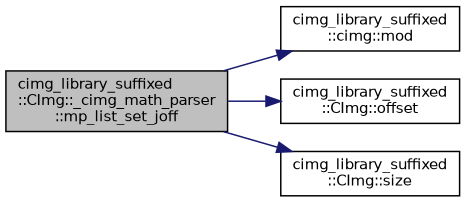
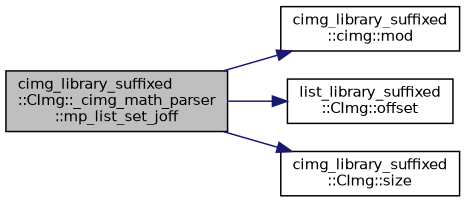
node "cimg_library_suffixed ::CImg::offset": label "cimg_library_suffixed ::CImg::offset" -> "list_library_suffixed ::CImg::offset"
